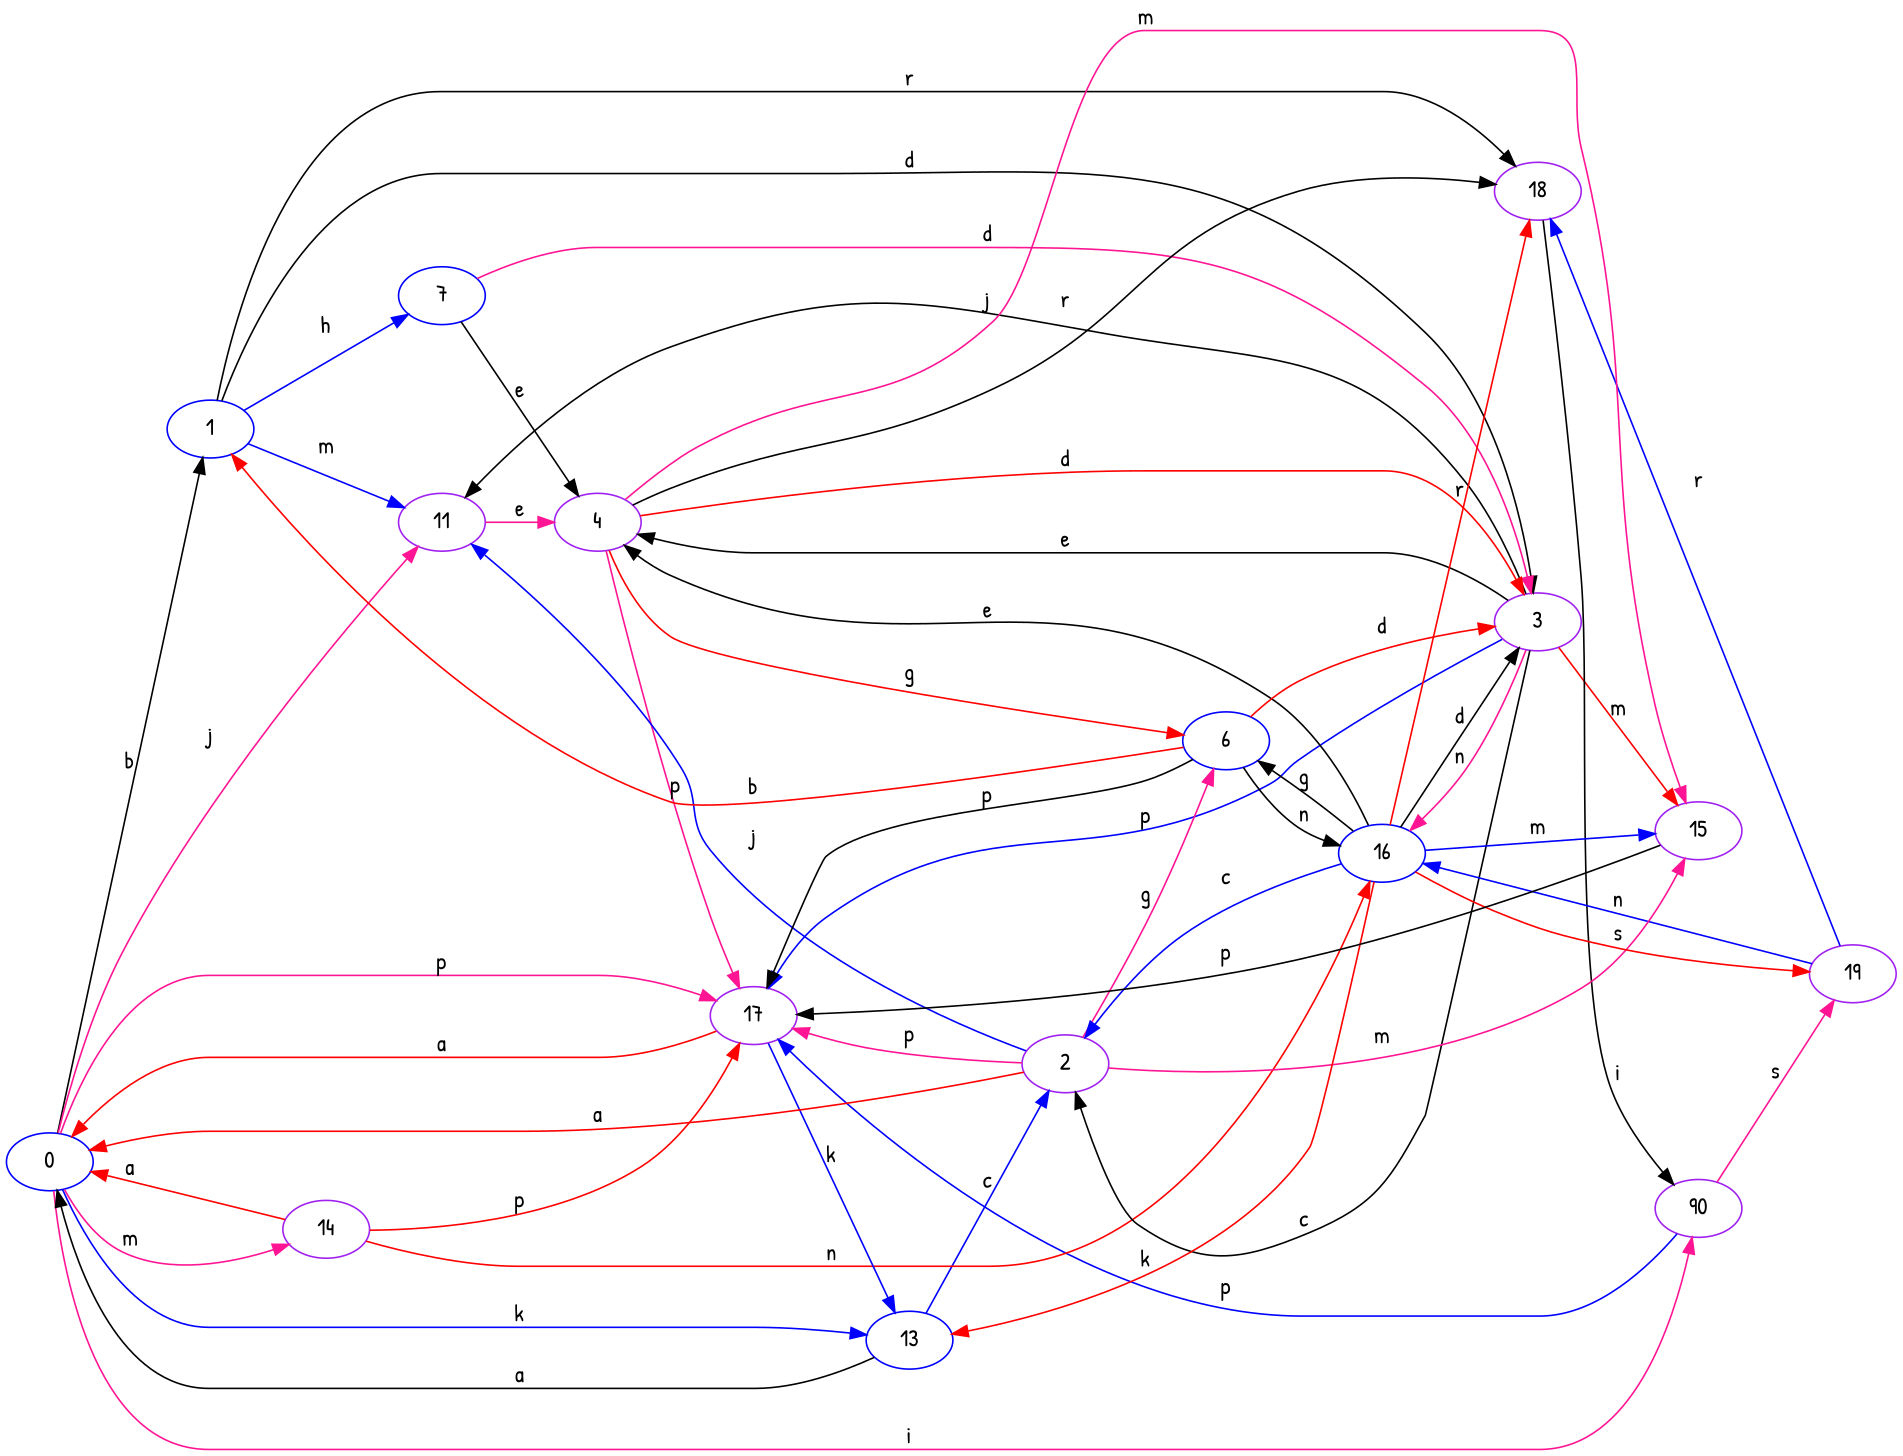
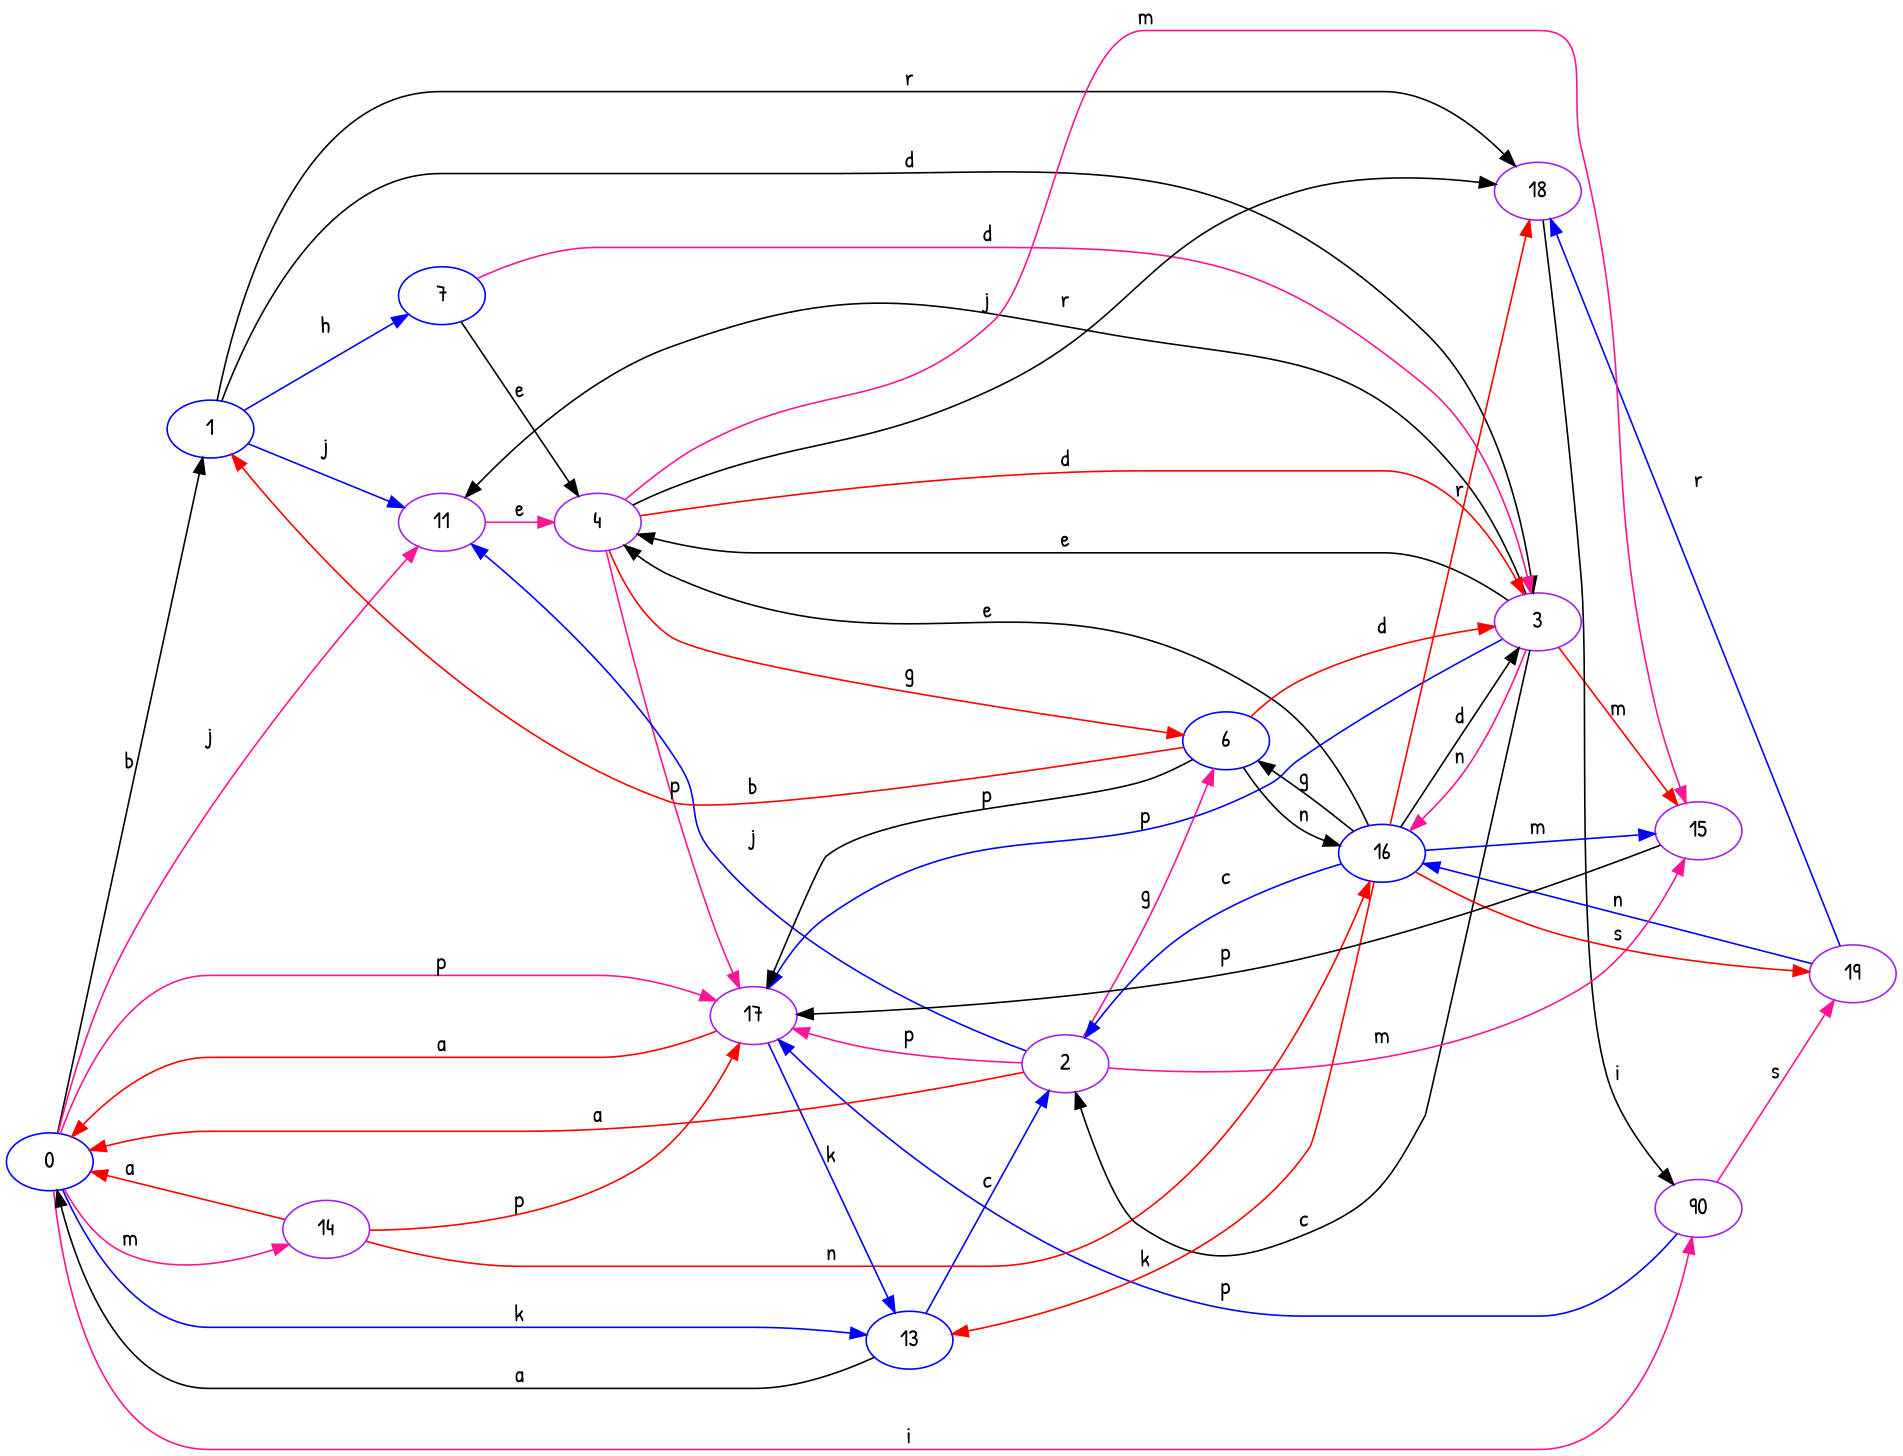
edge "1" -> "11": label "m" -> "j"
